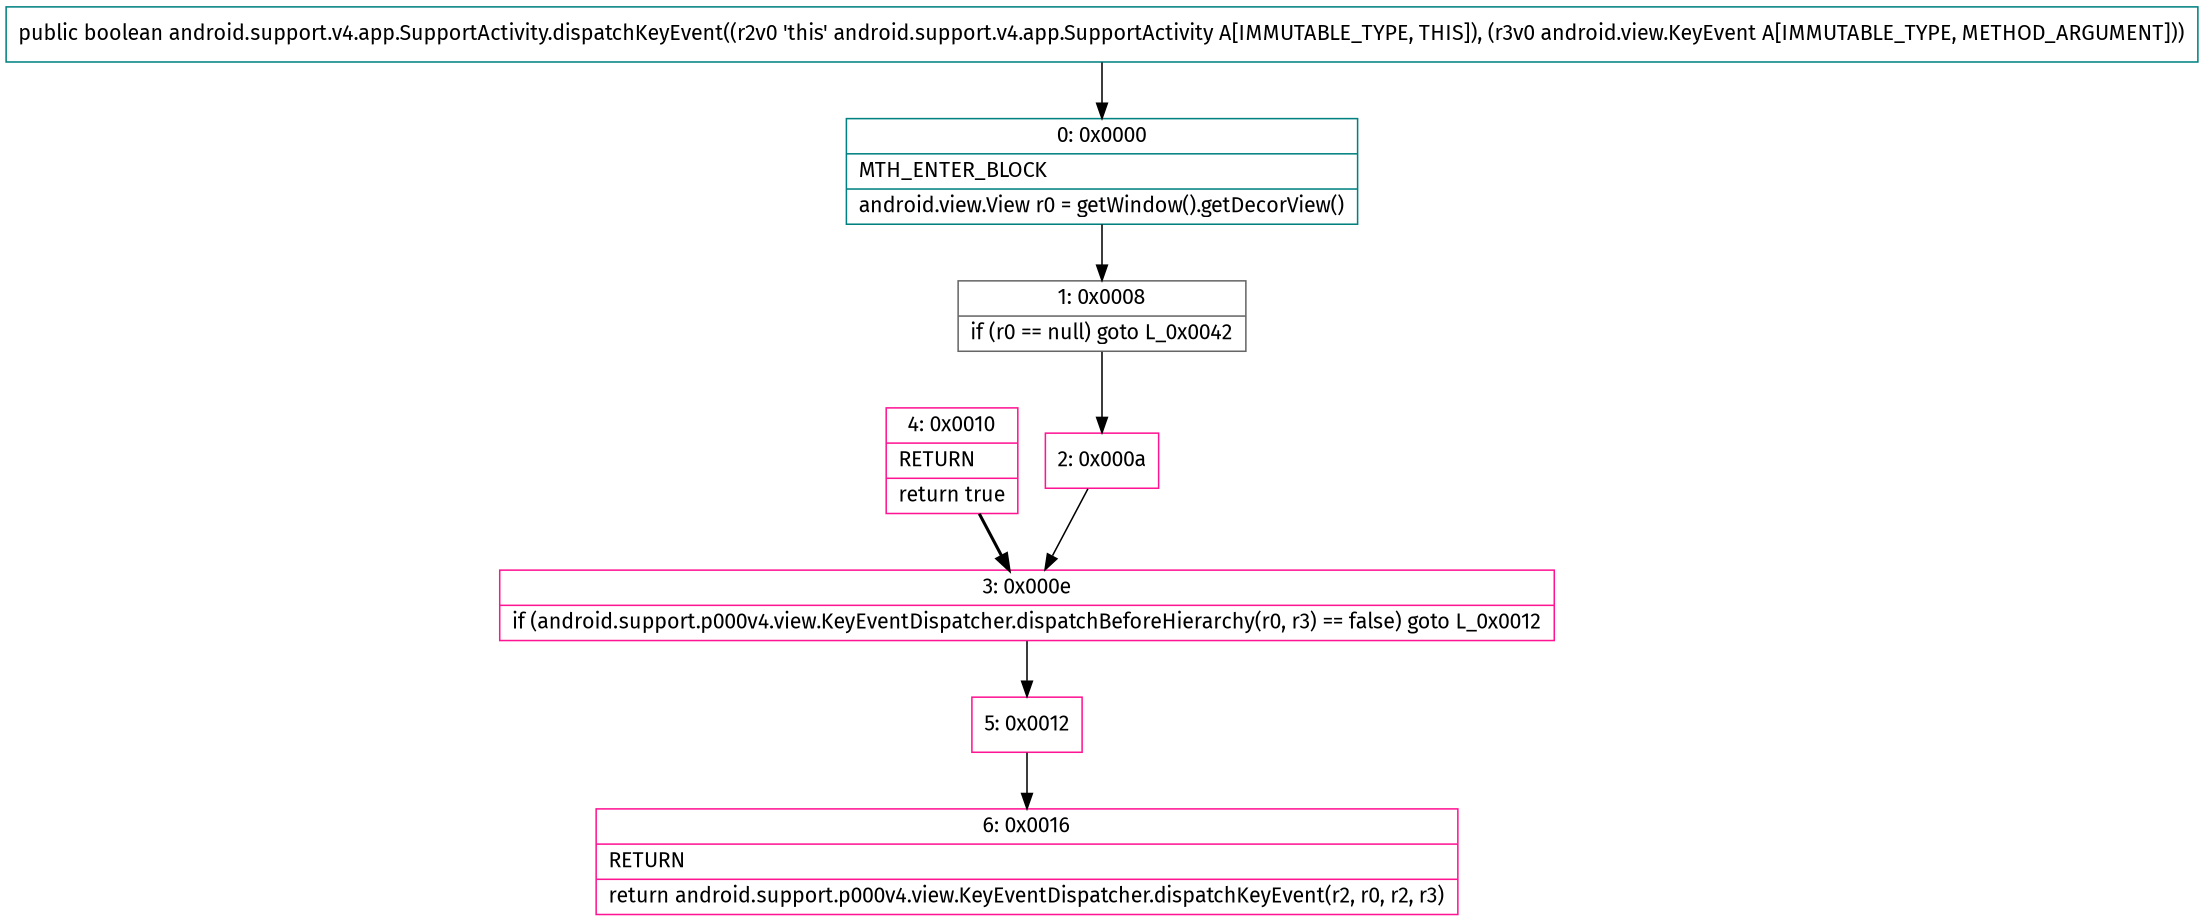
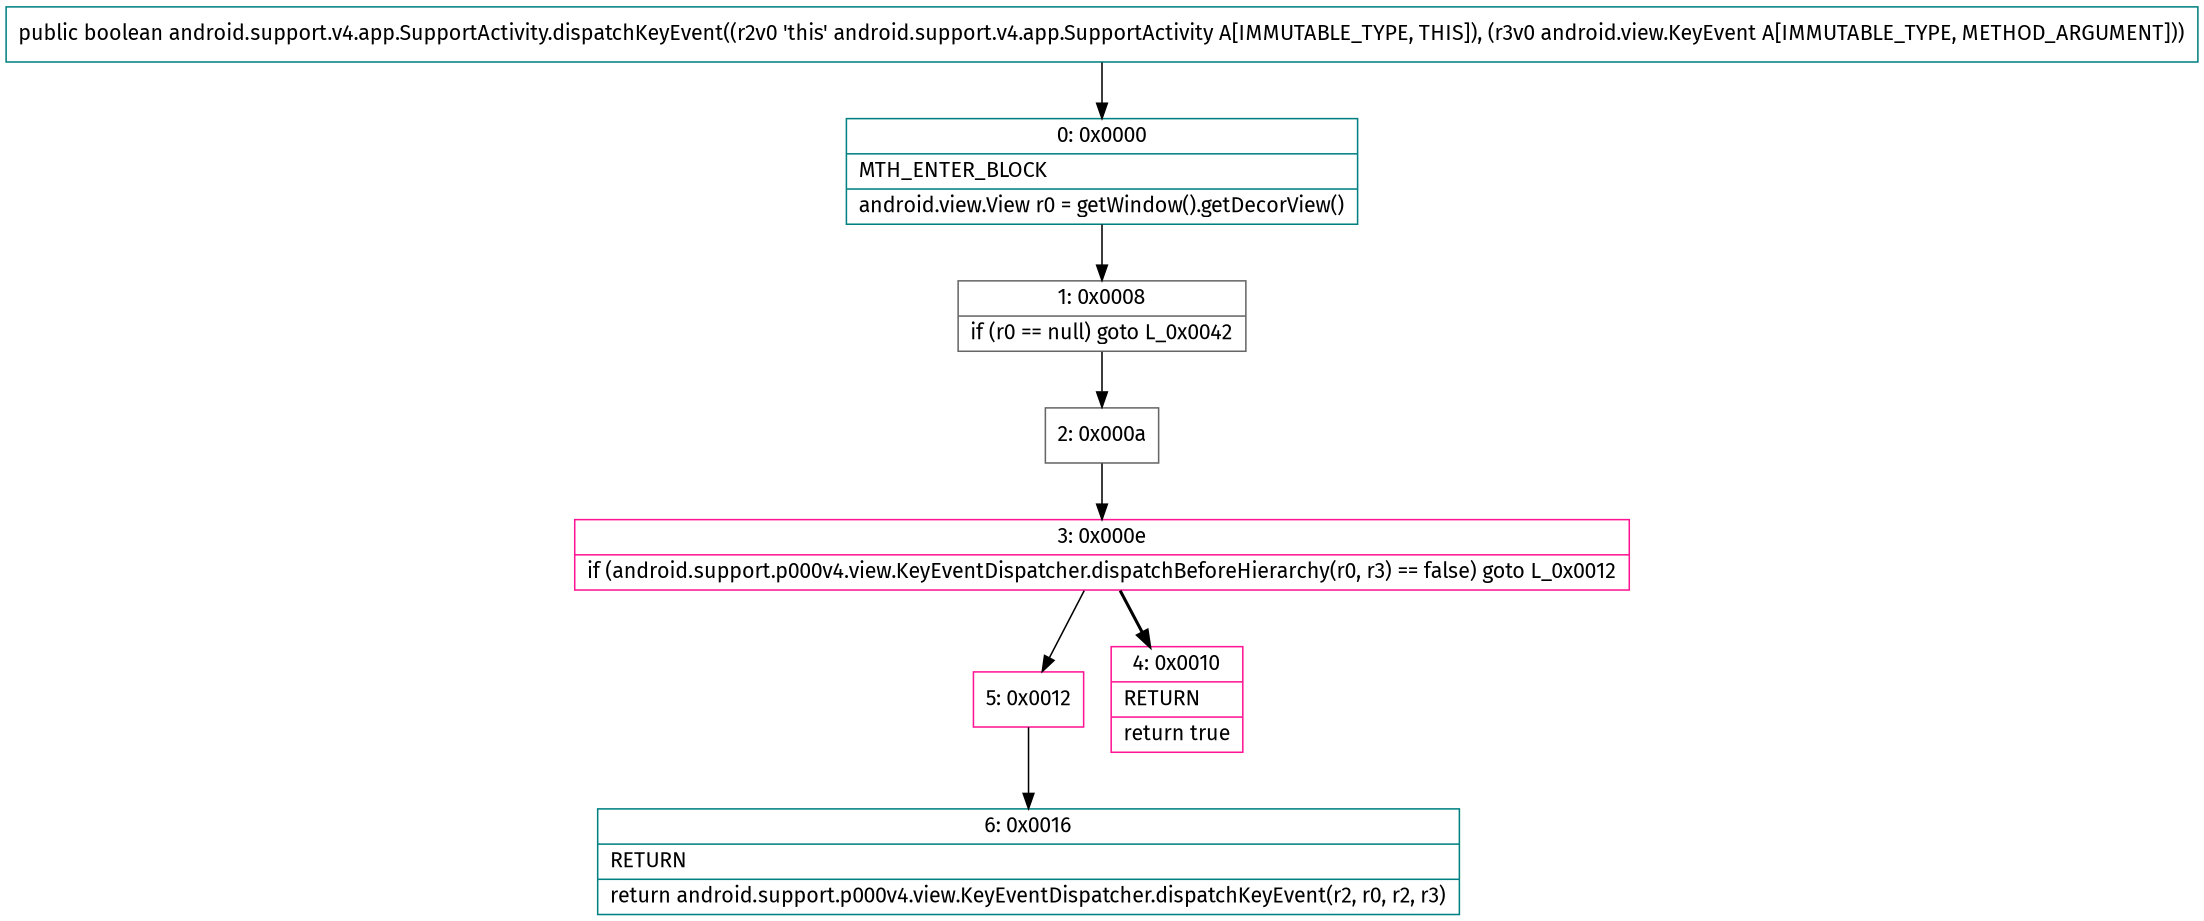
node "2: 0x000a": color deeppink -> gray40
edge "4: 0x0010" -> "3: 0x000e": reversed
node "6: 0x0016": color deeppink -> teal
